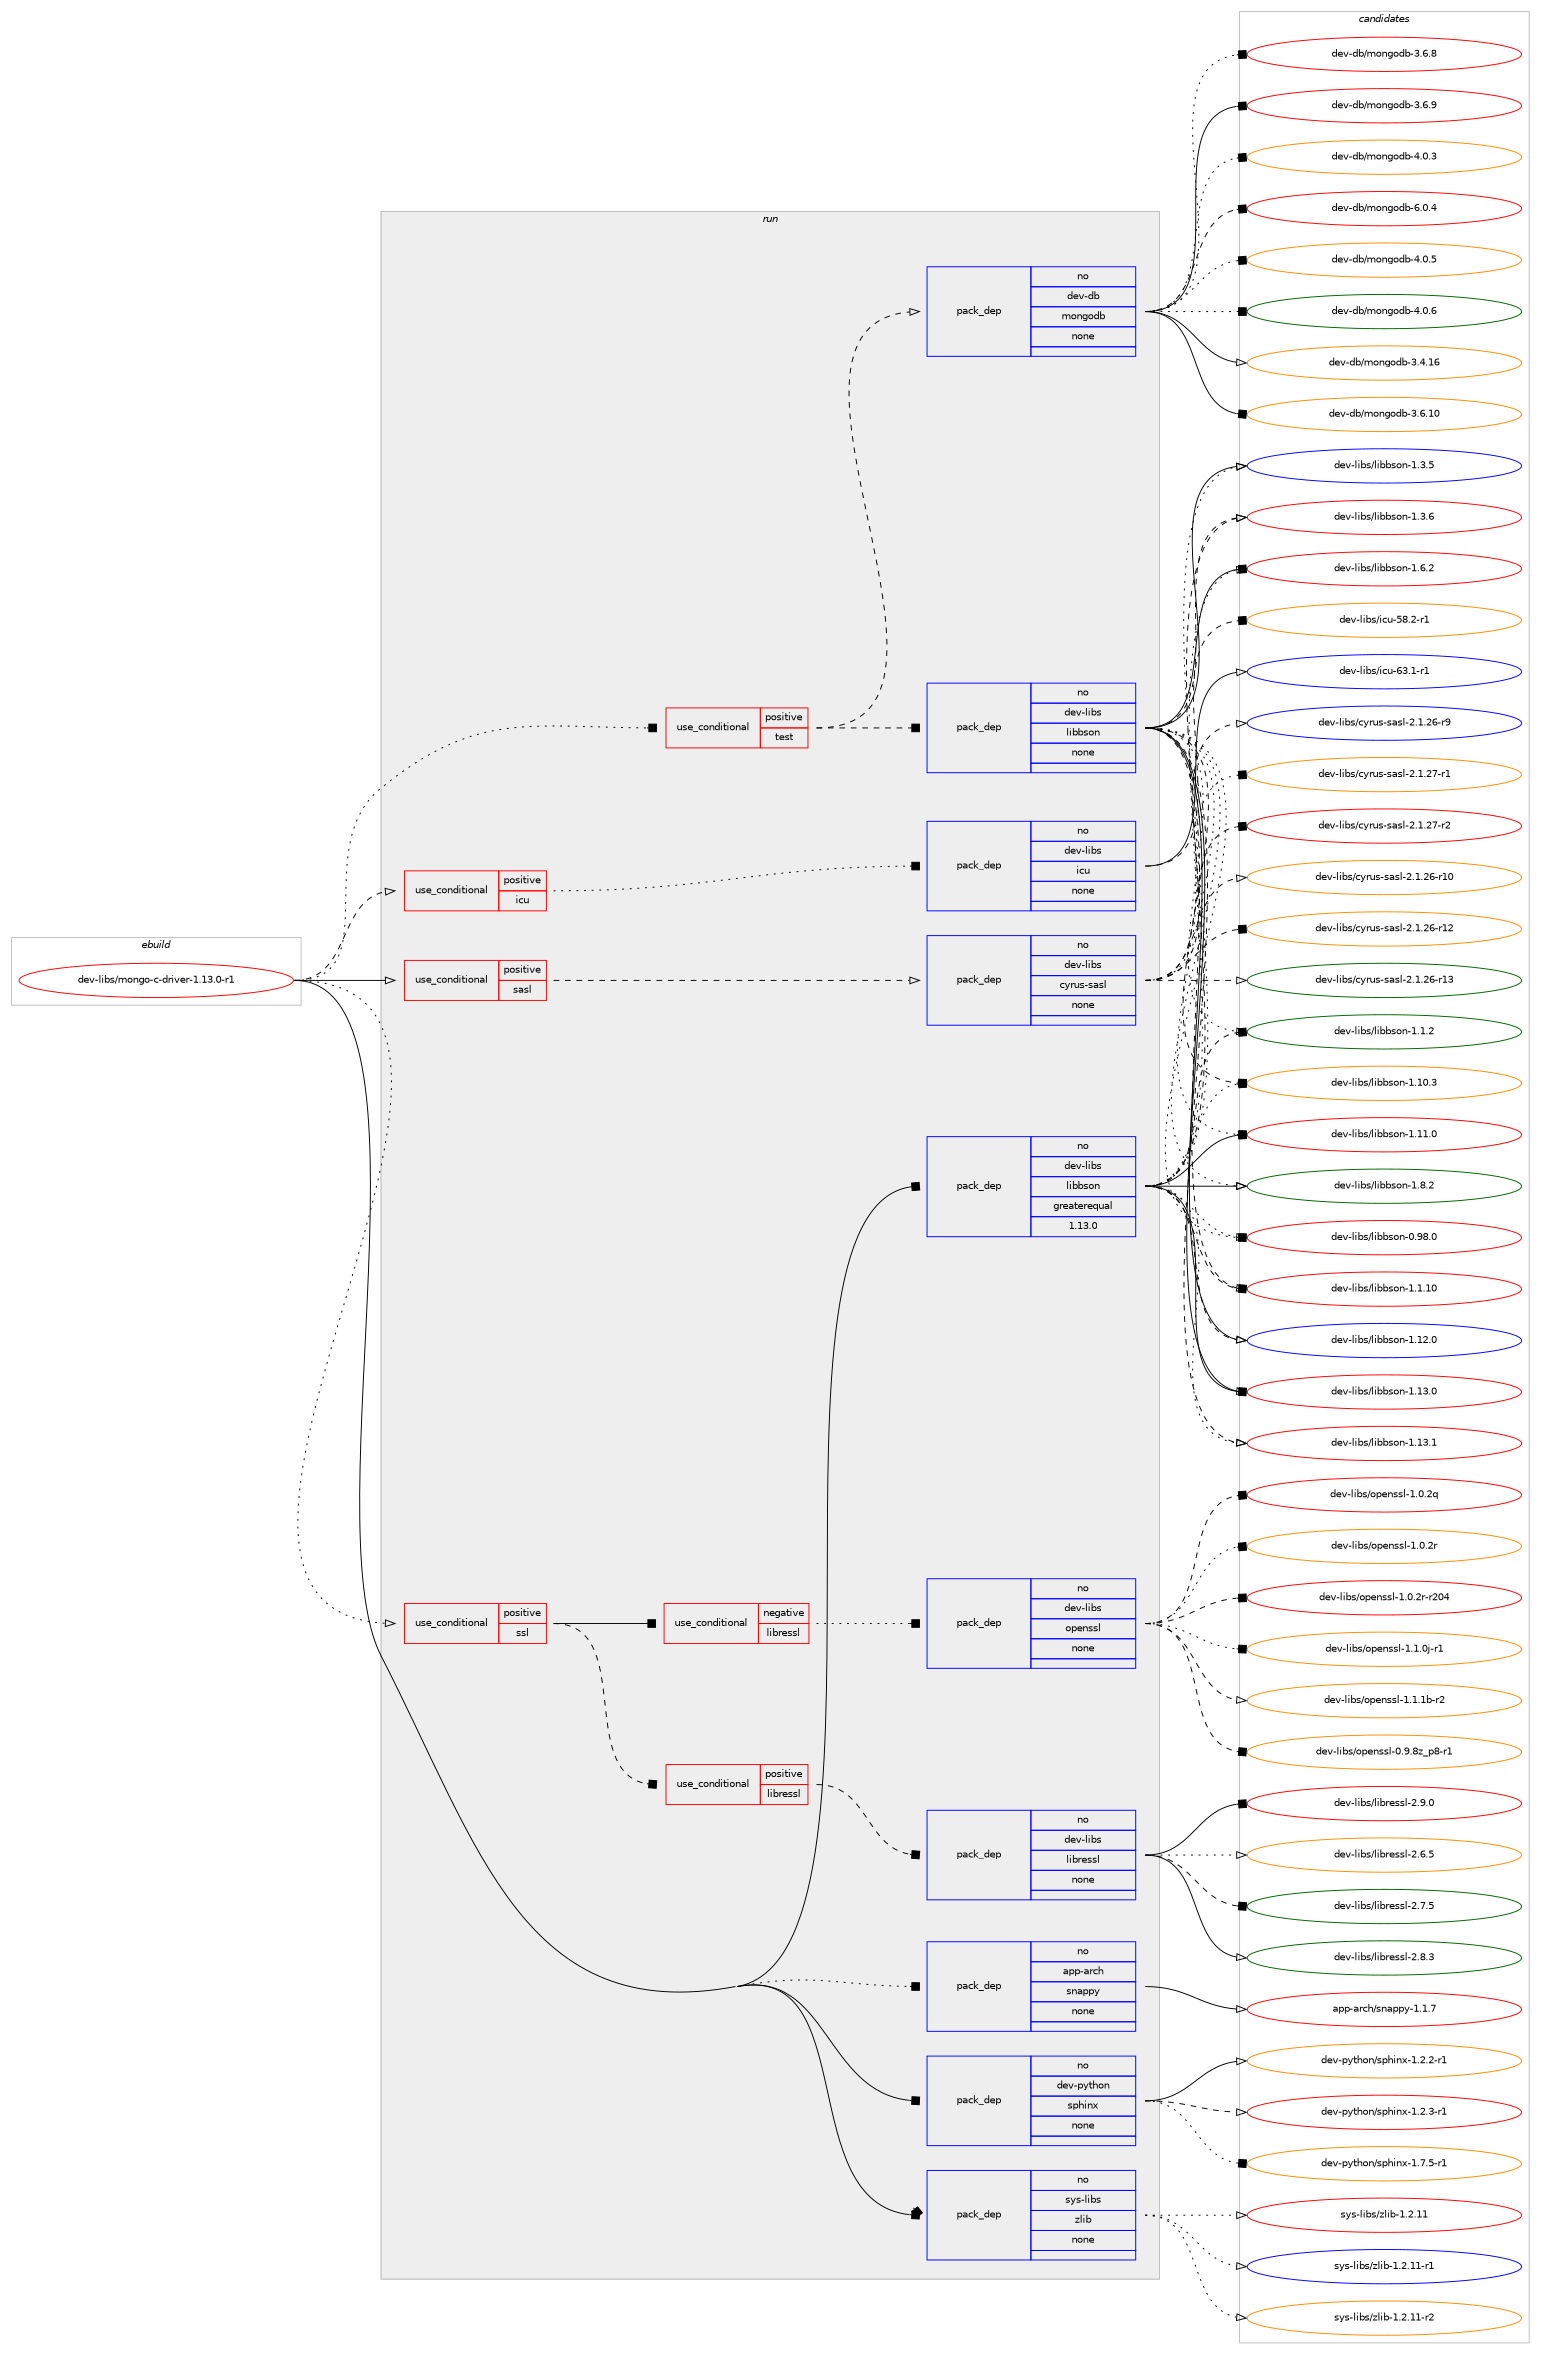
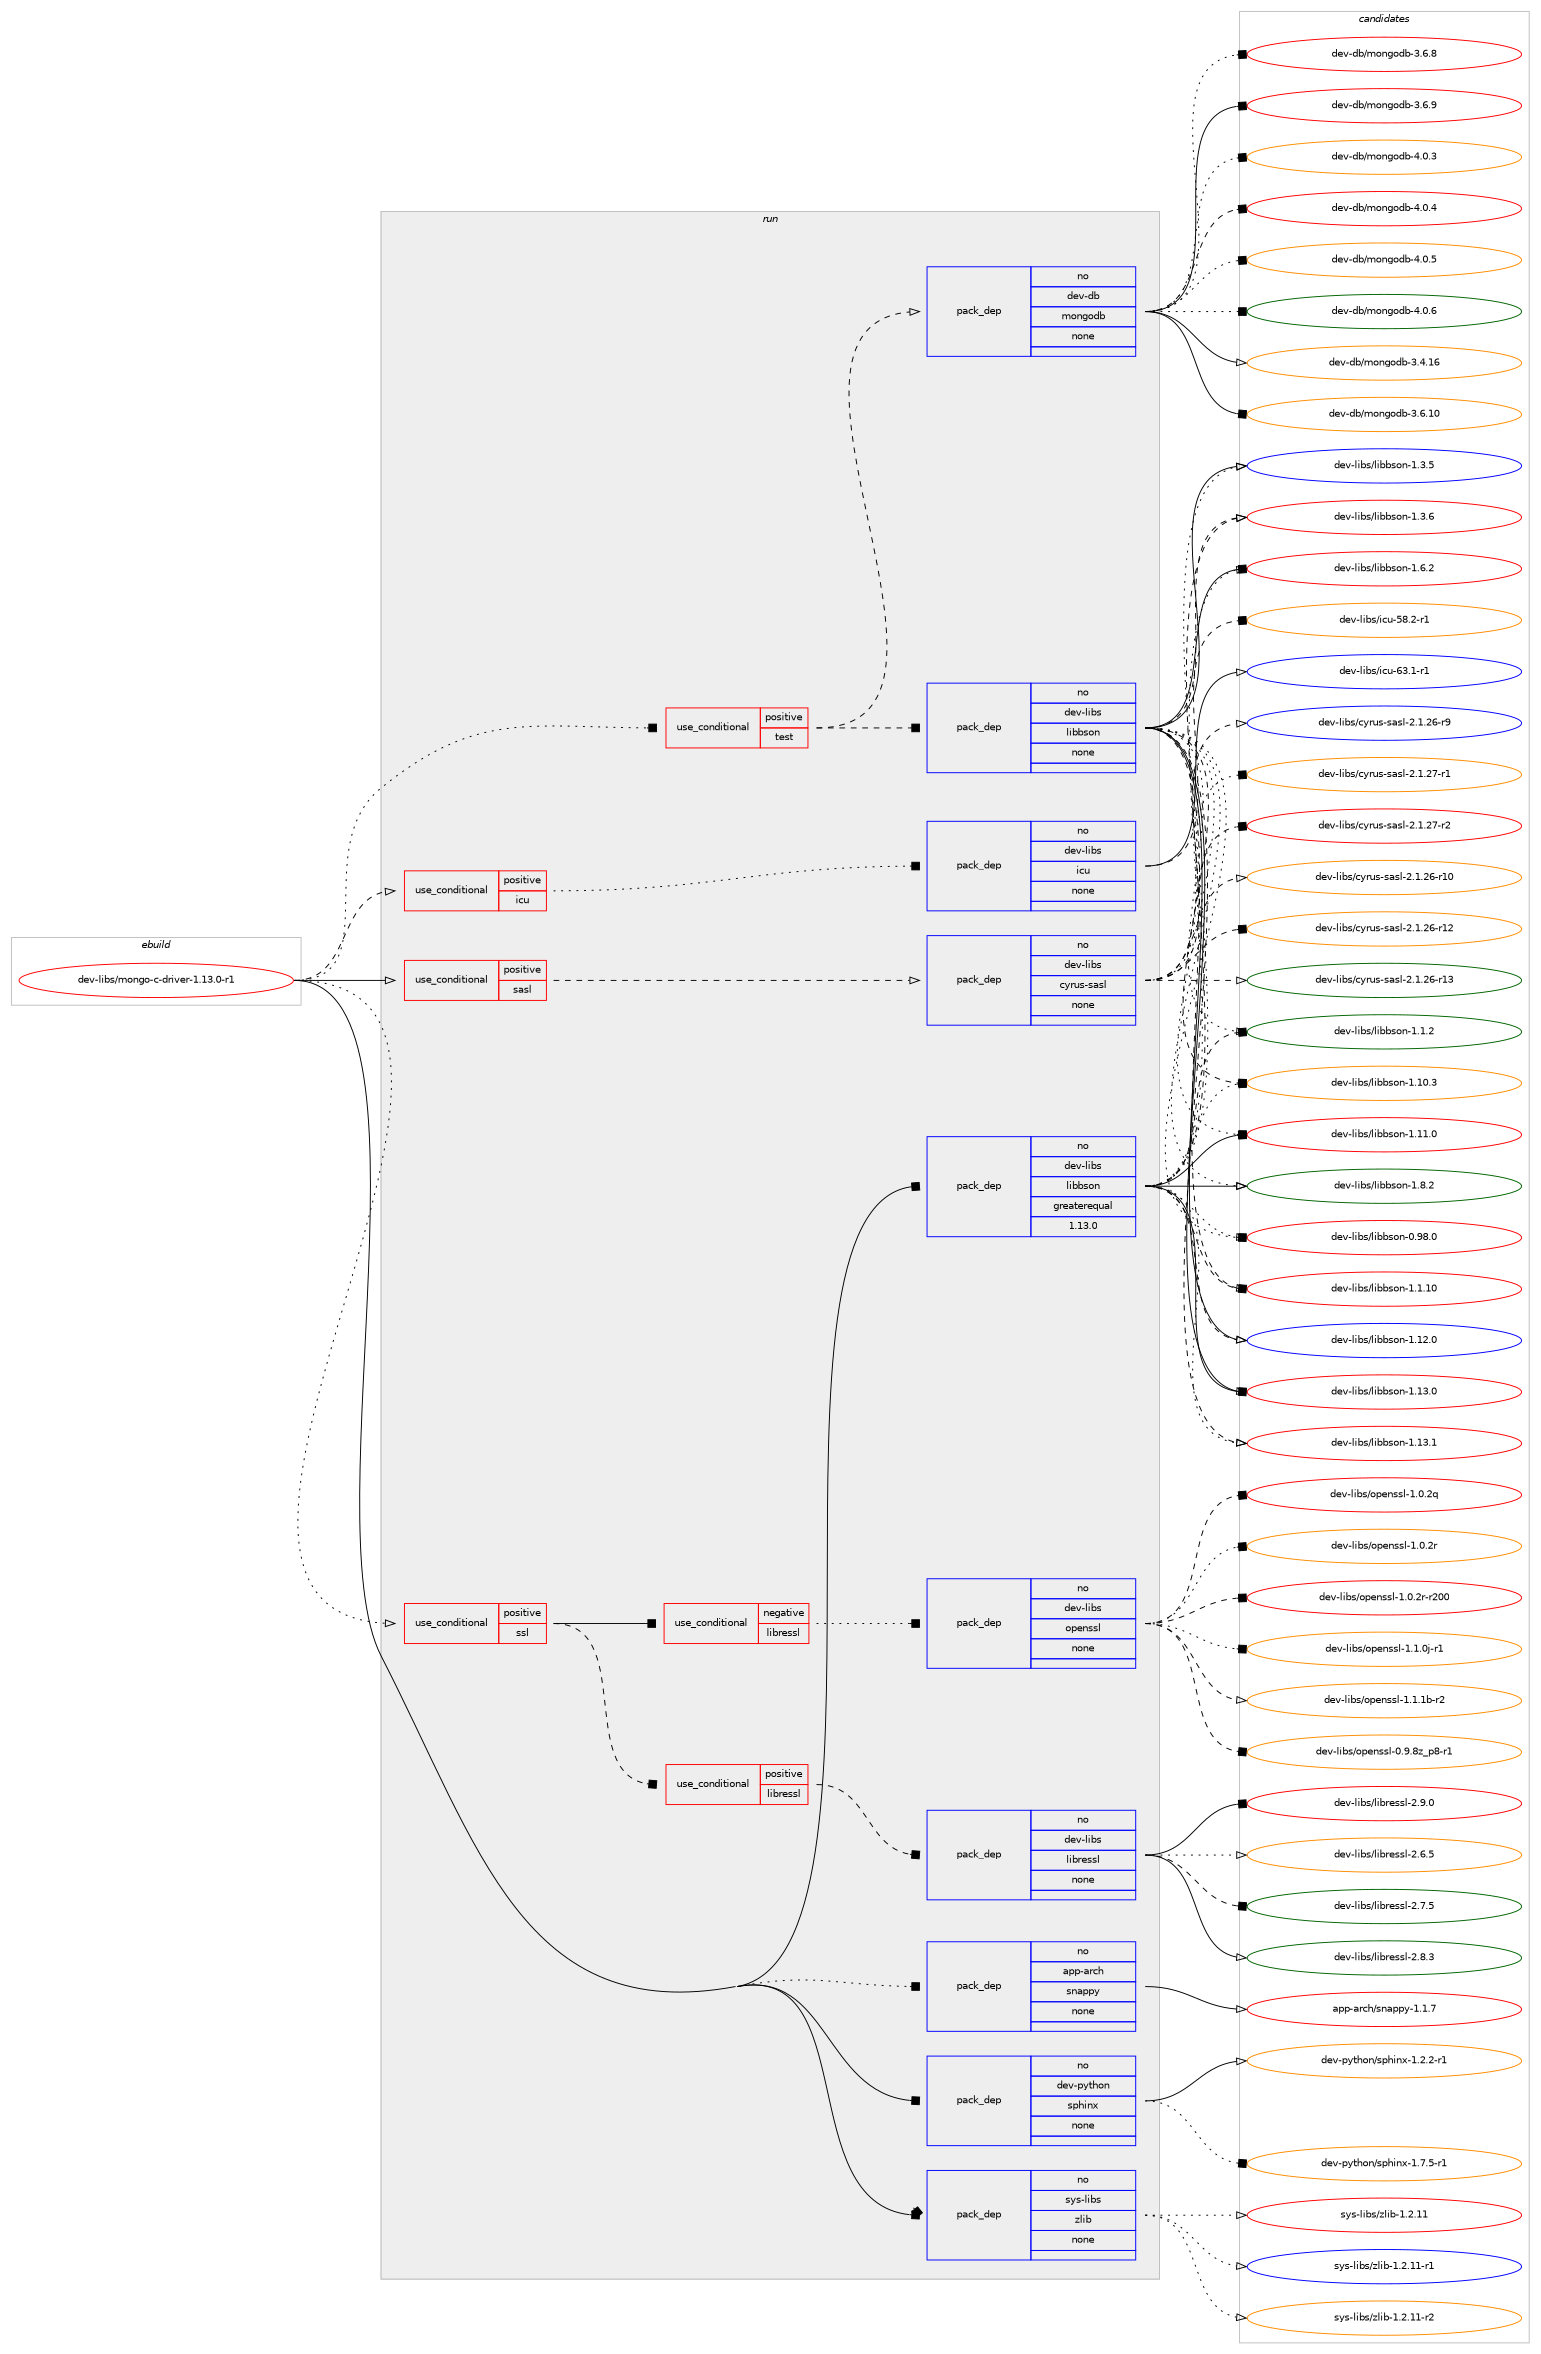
node "dev-db/mongodb-6.0.4": label "dev-db/mongodb-6.0.4" -> "dev-db/mongodb-4.0.4"
node "dev-libs/openssl-1.0.2r-r204": label "dev-libs/openssl-1.0.2r-r204" -> "dev-libs/openssl-1.0.2r-r200"
node "dev-python/sphinx-1.2.3-r1": removed
